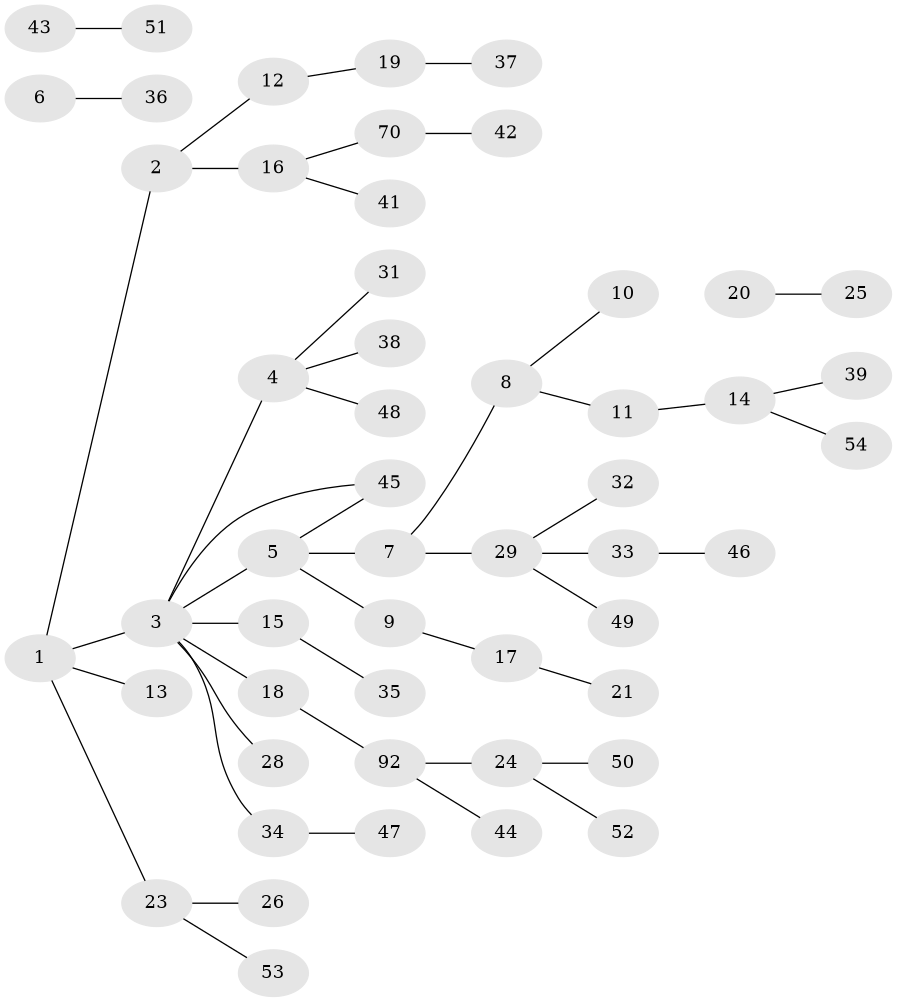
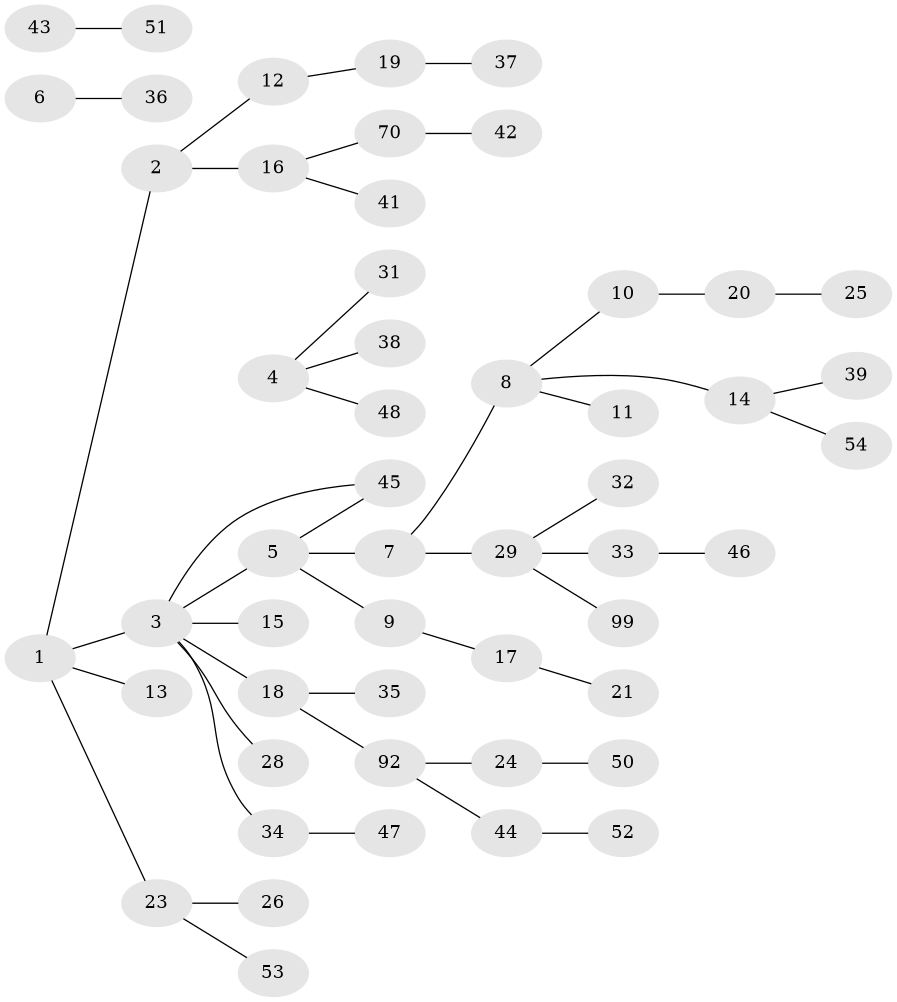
edge "10" -- "20": added
edge "14" -- "11": now "14" -- "8"
edge "4" -- "3": removed
node "49": label "49" -> "99"
edge "15" -- "35": now "18" -- "35"
edge "24" -- "52": now "44" -- "52"
